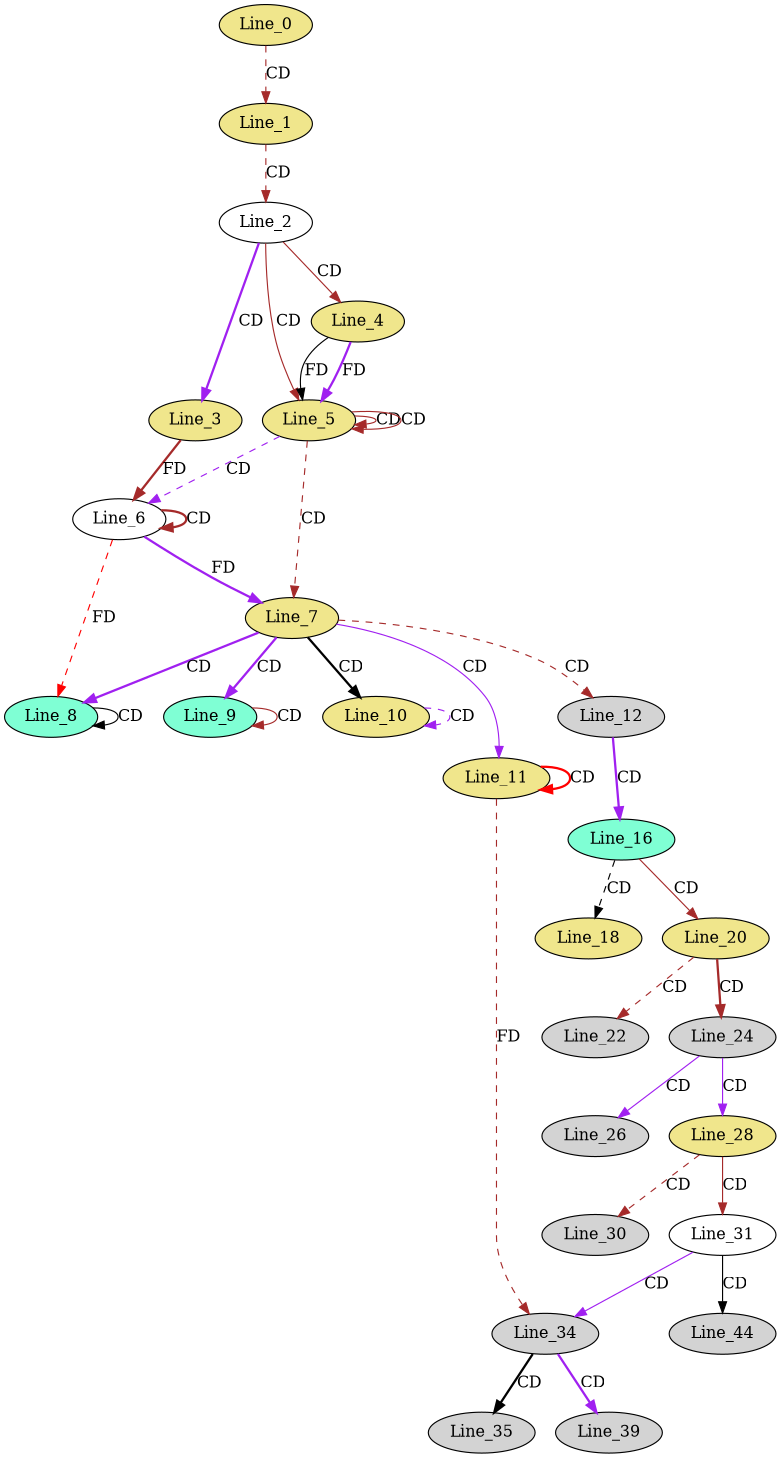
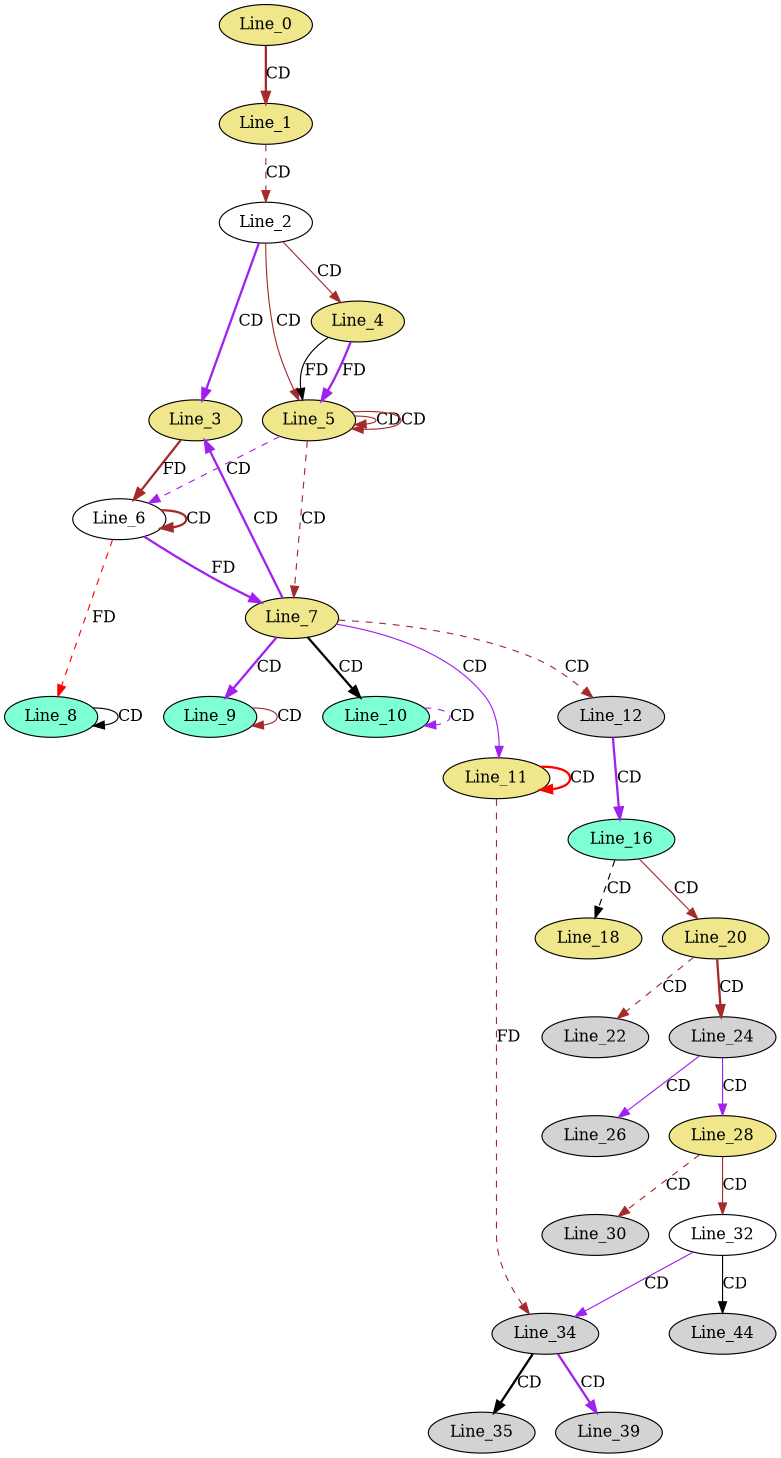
edge "Line_0" -> "Line_1": style dashed -> bold
edge "Line_7" -> "Line_8": now "Line_7" -> "Line_3"
node "Line_10": fillcolor khaki -> aquamarine
node "Line_31": label "Line_31" -> "Line_32"
